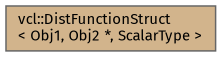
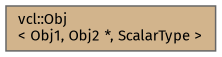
node "vcl::DistFunctionStruct < Obj1, Obj2 *, ScalarType >": label "vcl::DistFunctionStruct < Obj1, Obj2 *, ScalarType >" -> "vcl::Obj < Obj1, Obj2 *, ScalarType >"
